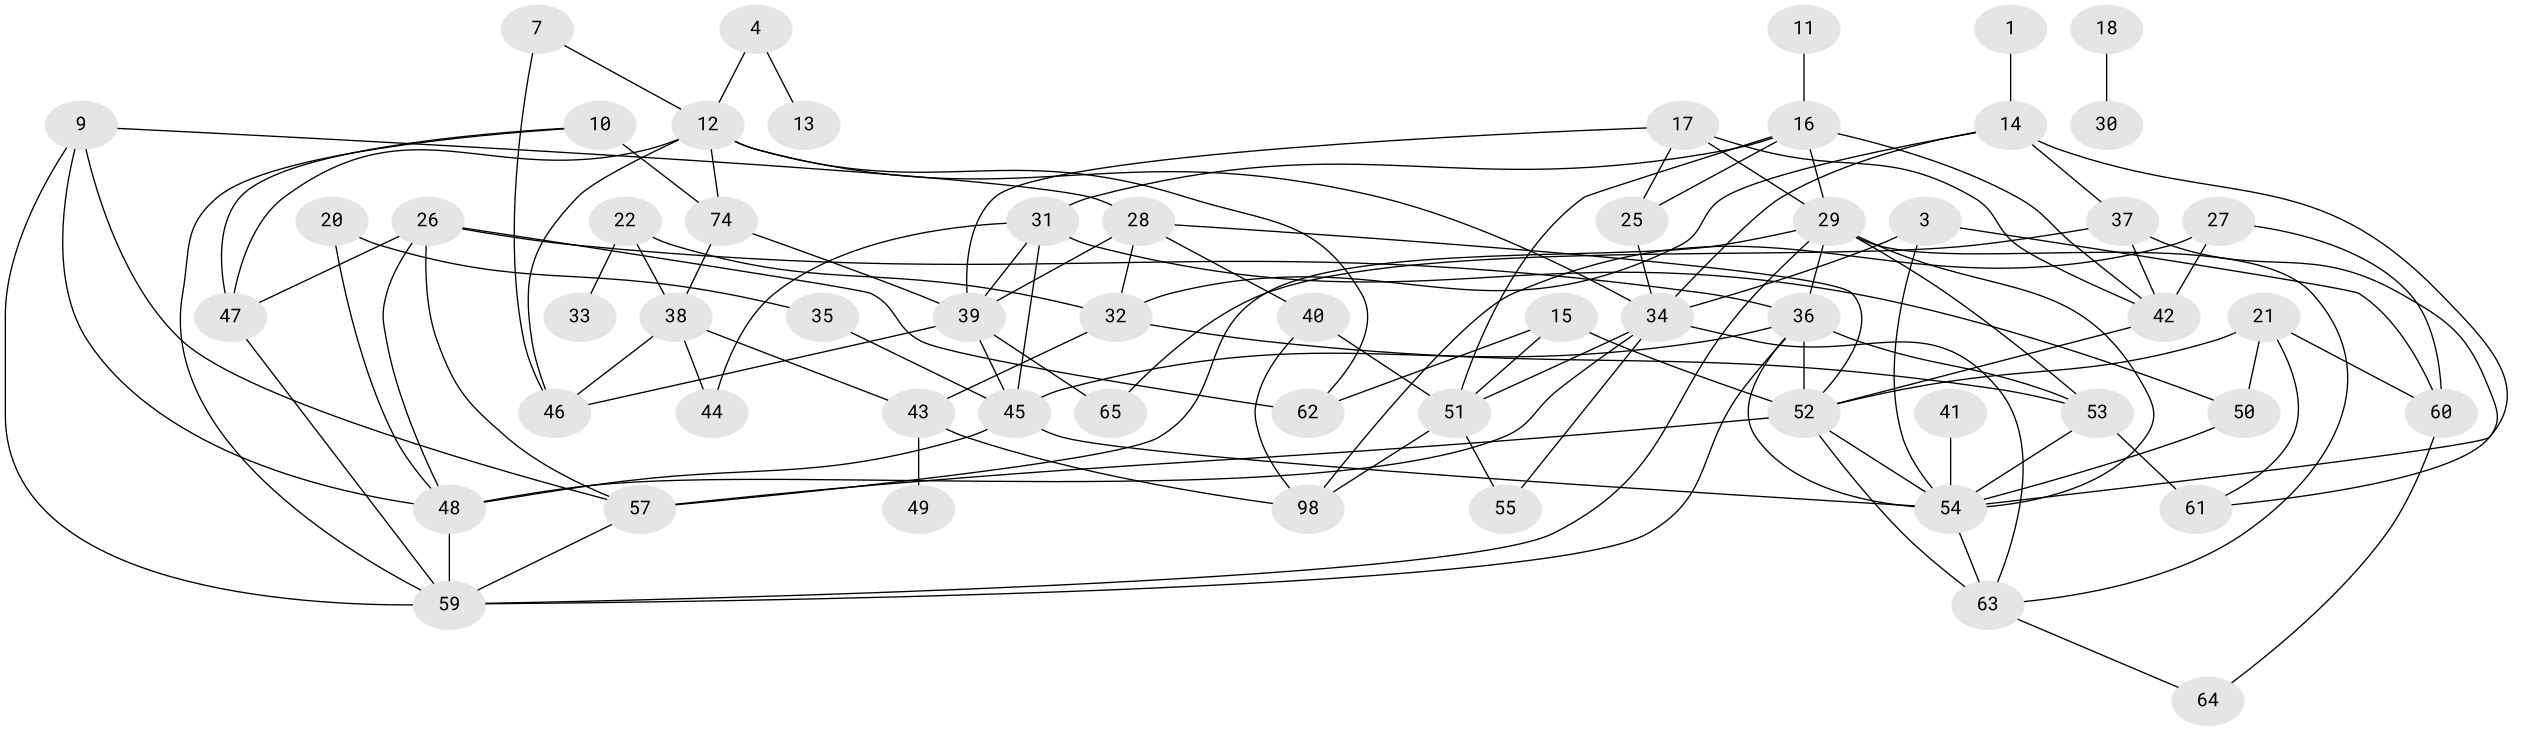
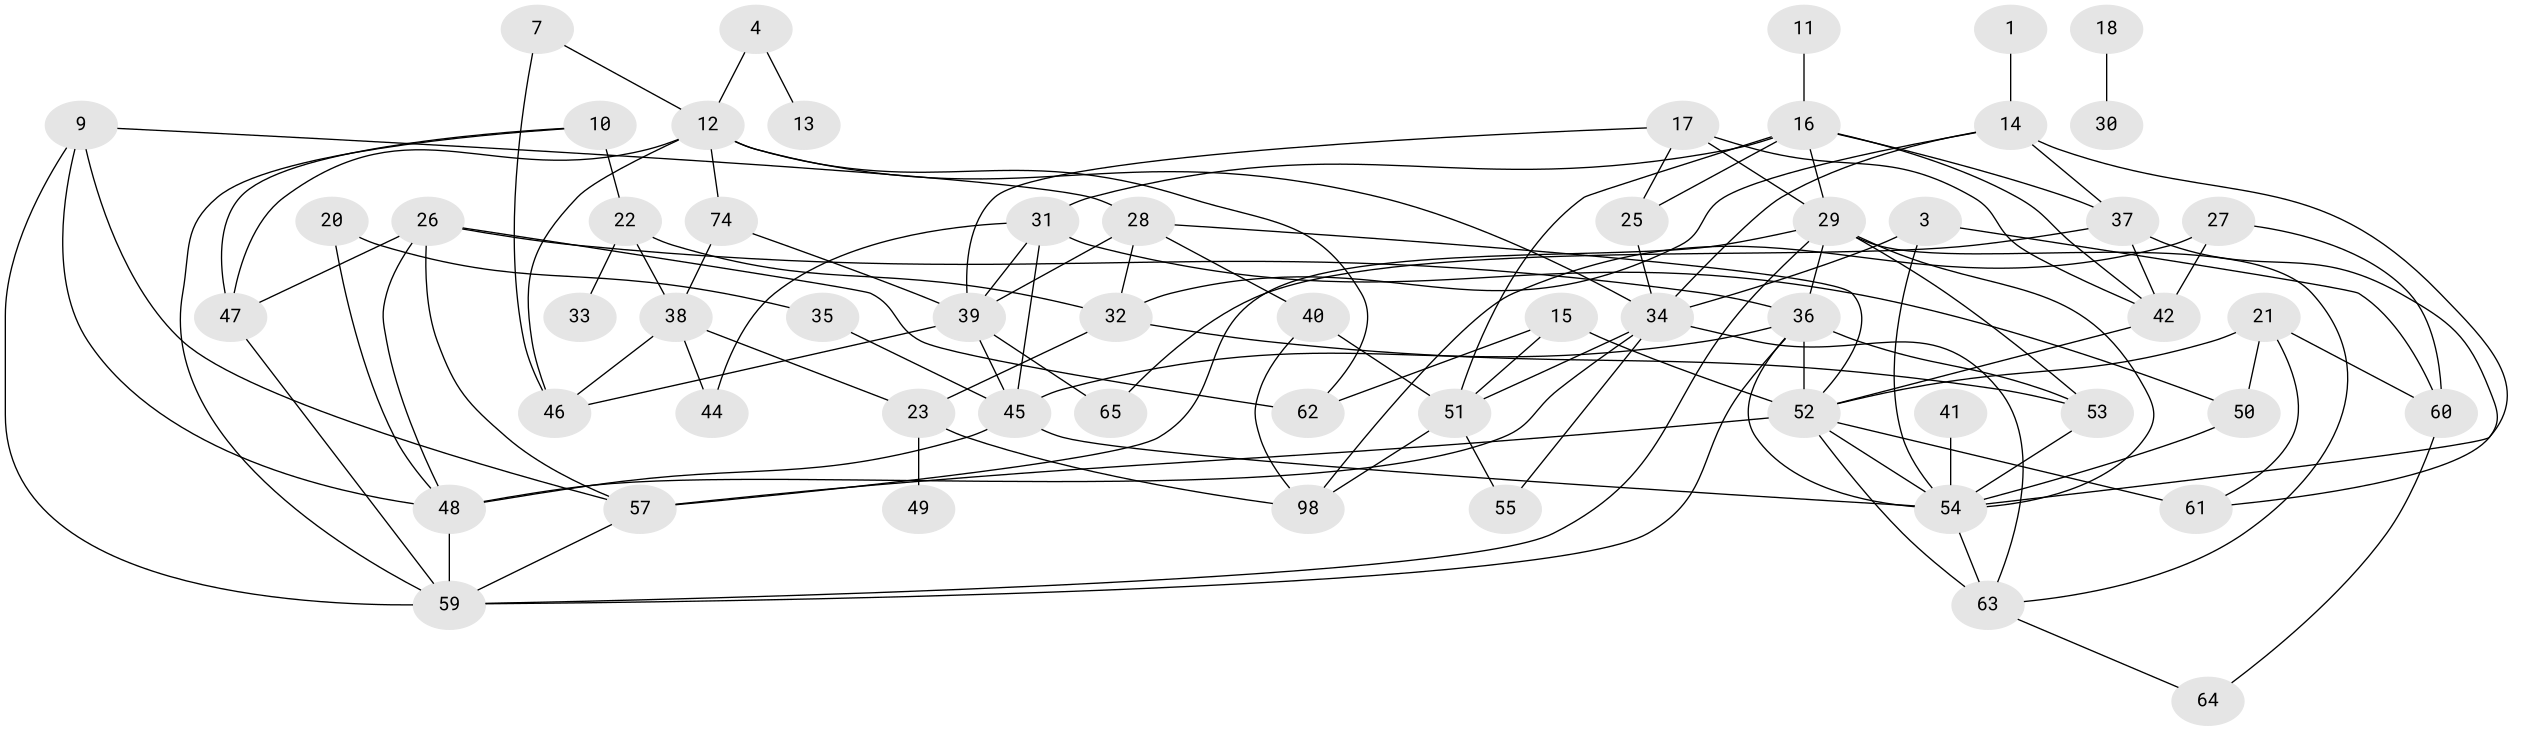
edge "16" -- "37": added
edge "10" -- "74": now "10" -- "22"
node "43": label "43" -> "23"
edge "53" -- "61": now "52" -- "61"
